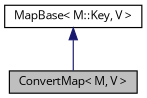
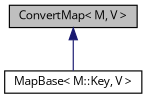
edge "ConvertMap< M, V >" -> "MapBase< M::Key, V >": reversed
